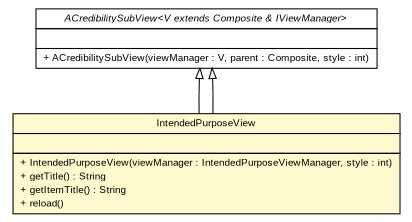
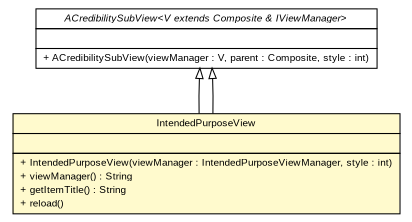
node "IntendedPurposeView": text "+ getTitle() : String" -> "+ viewManager() : String"
